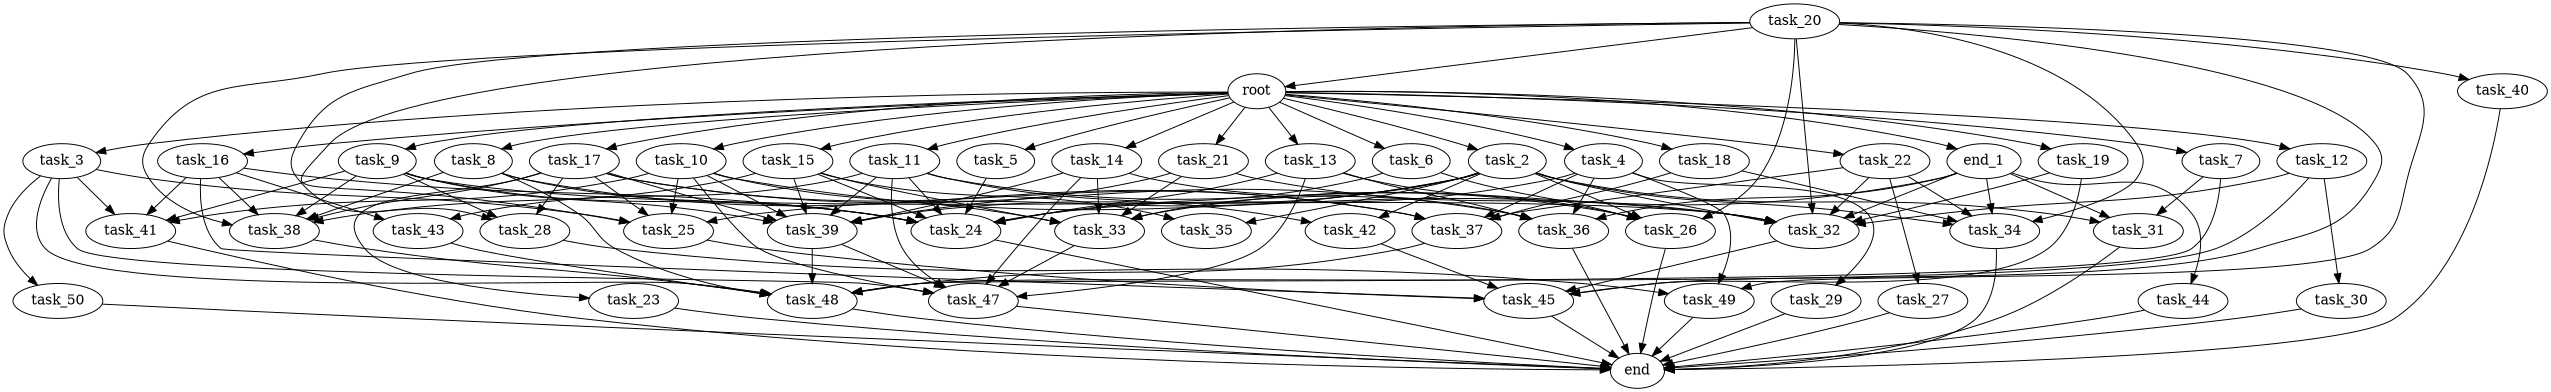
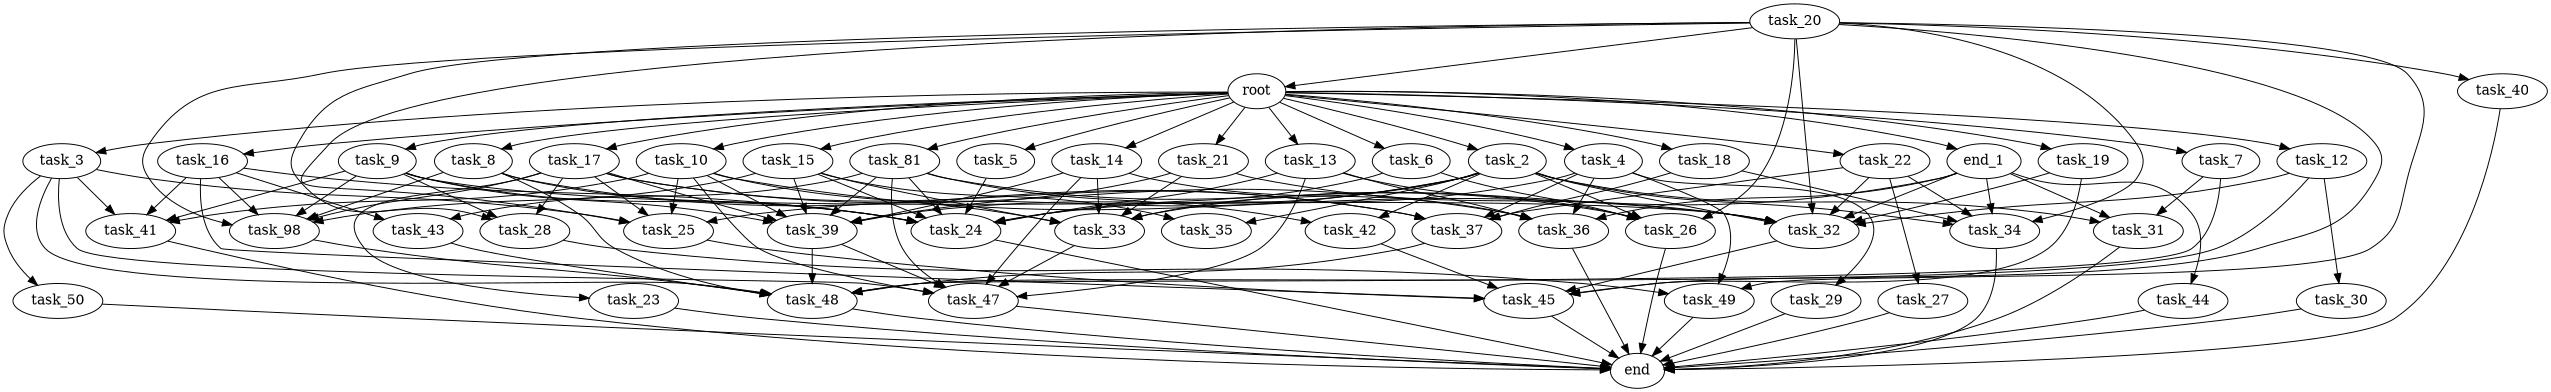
node "task_11": label "task_11" -> "task_81"
node "task_38": label "task_38" -> "task_98"
